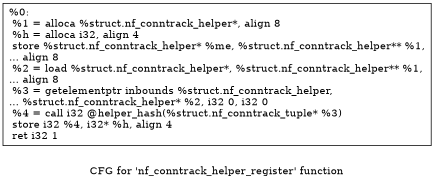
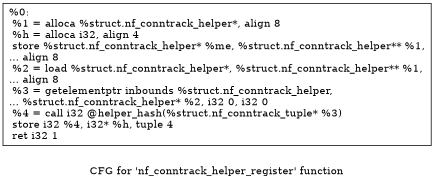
node "%0:": text "store i32 %4, i32* %h, align 4" -> "store i32 %4, i32* %h, tuple 4"
